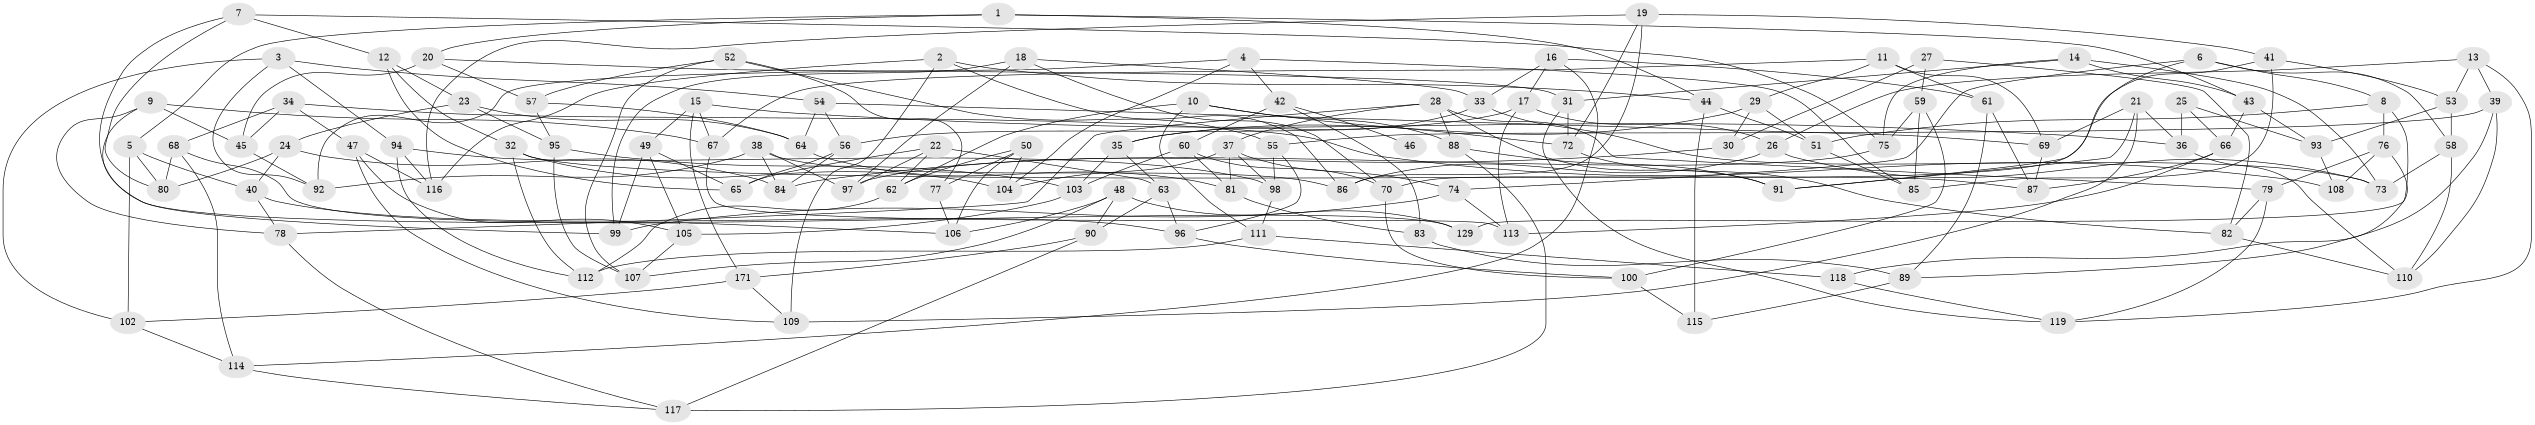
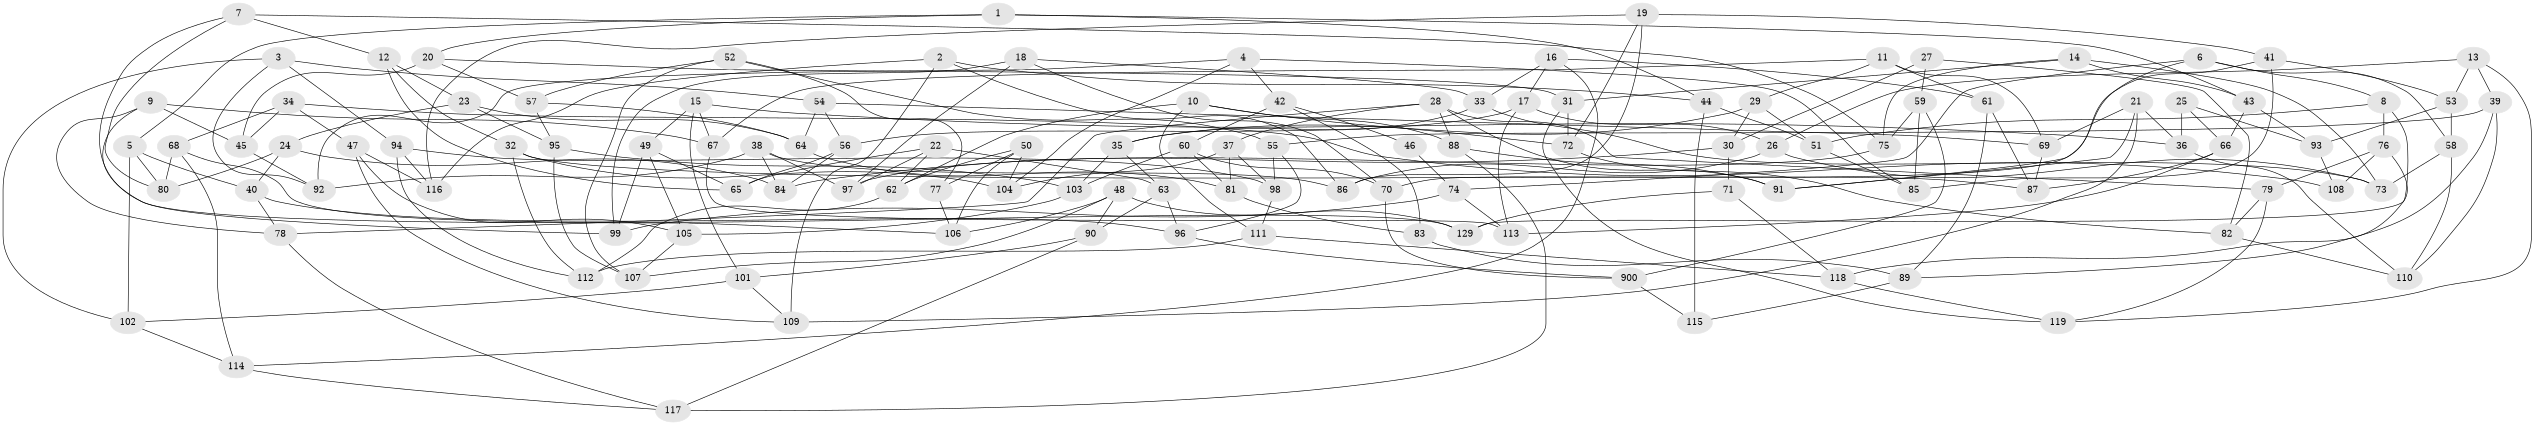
edge "37" -- "74": now "46" -- "74"
node "71": added
node "171": label "171" -> "101"
node "100": label "100" -> "900"
